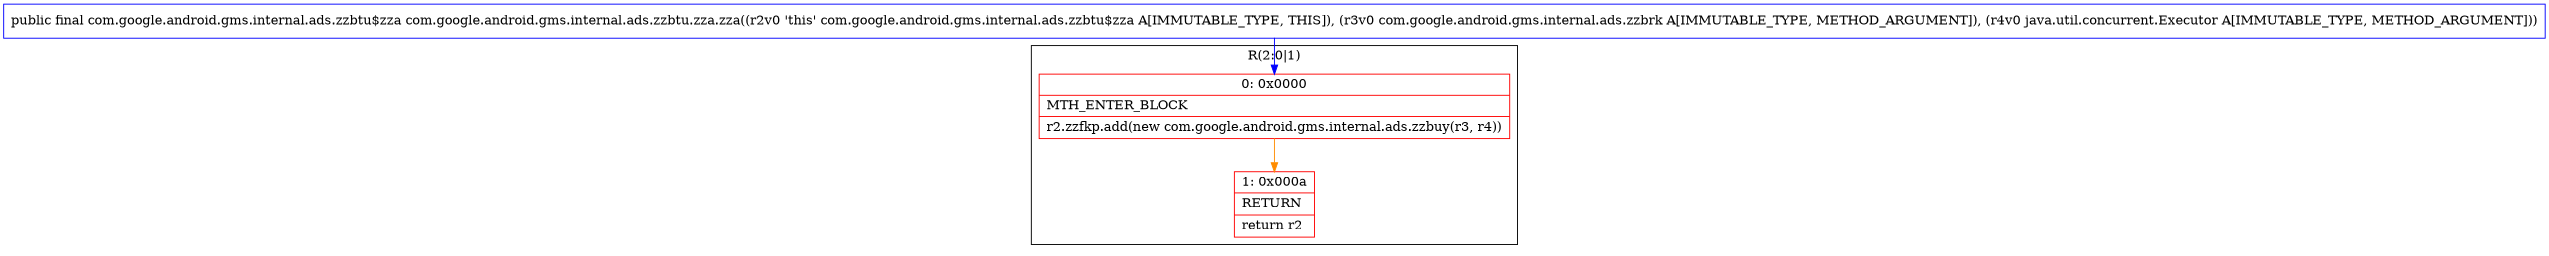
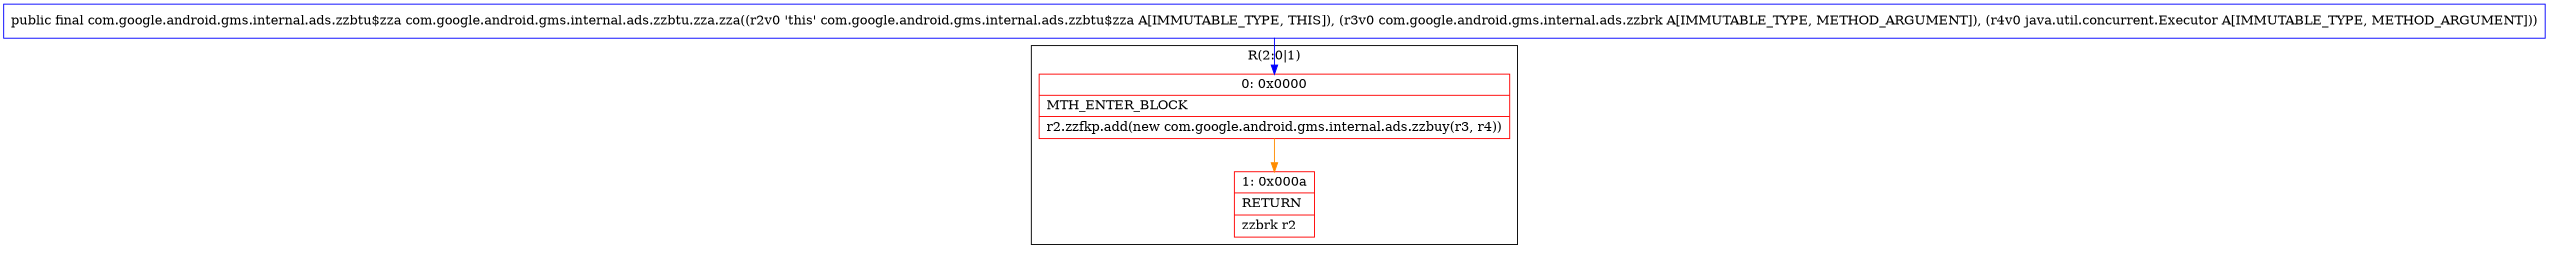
node "1: 0x000a": text "return r2" -> "zzbrk r2"
